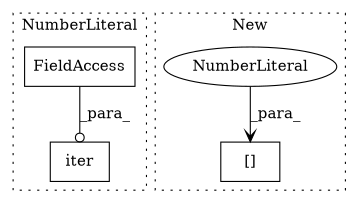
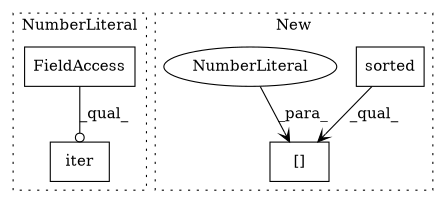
node "sorted": added
edge "FieldAccess" -> "iter": label "_para_" -> "_qual_"
